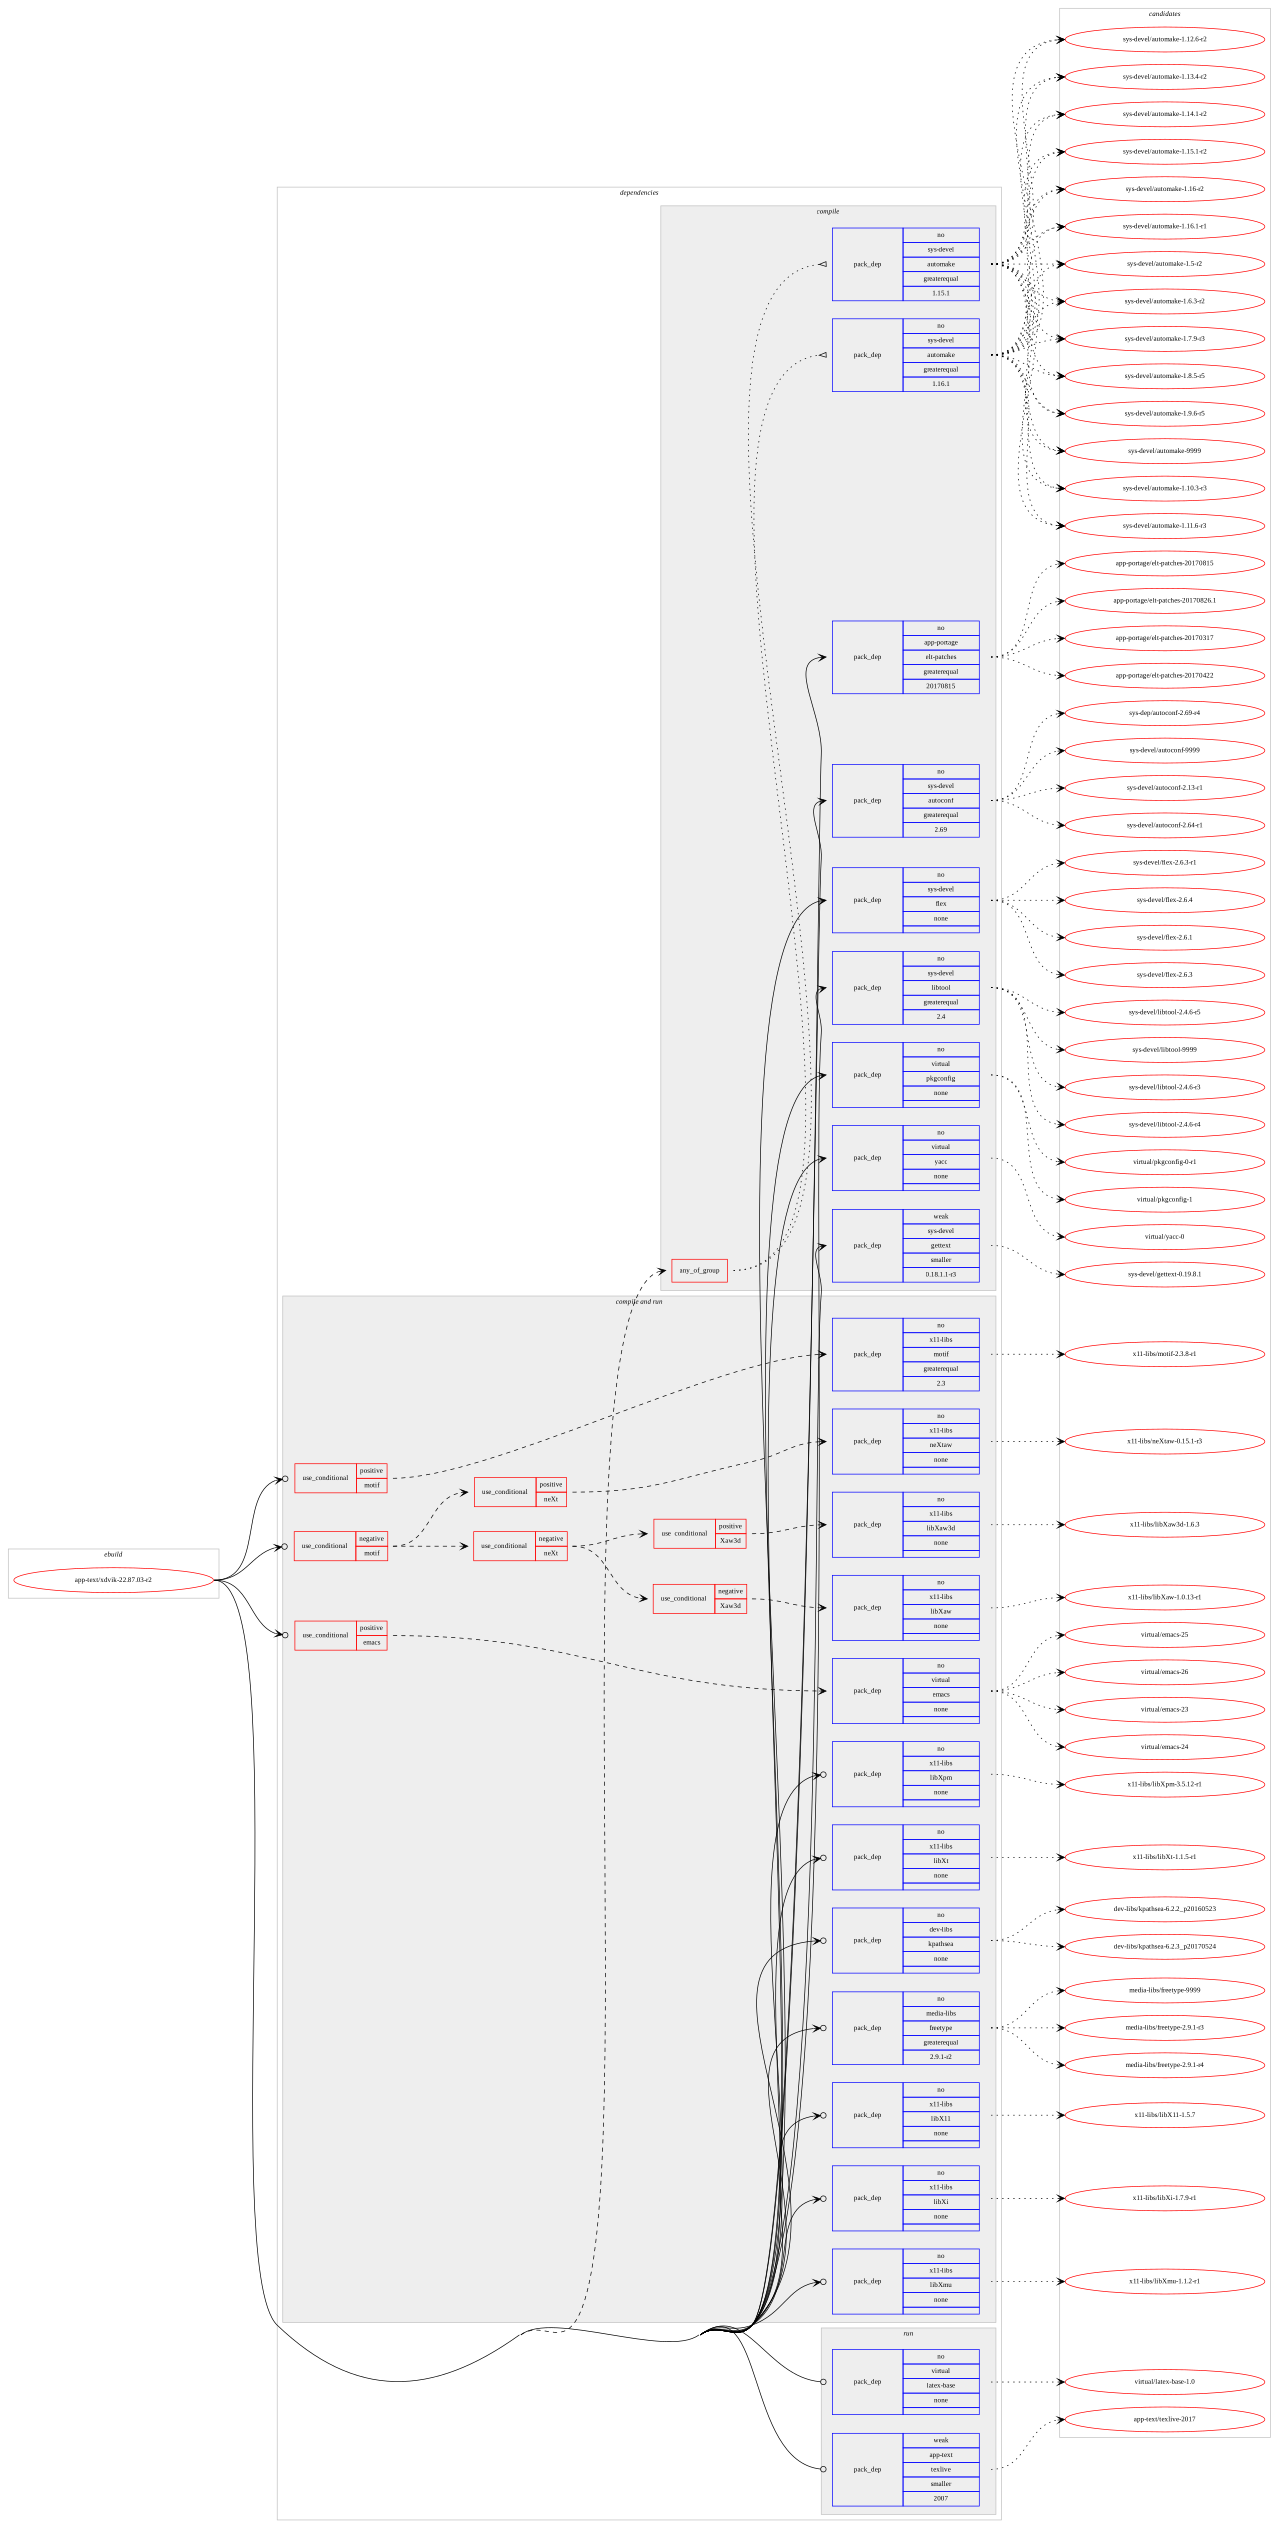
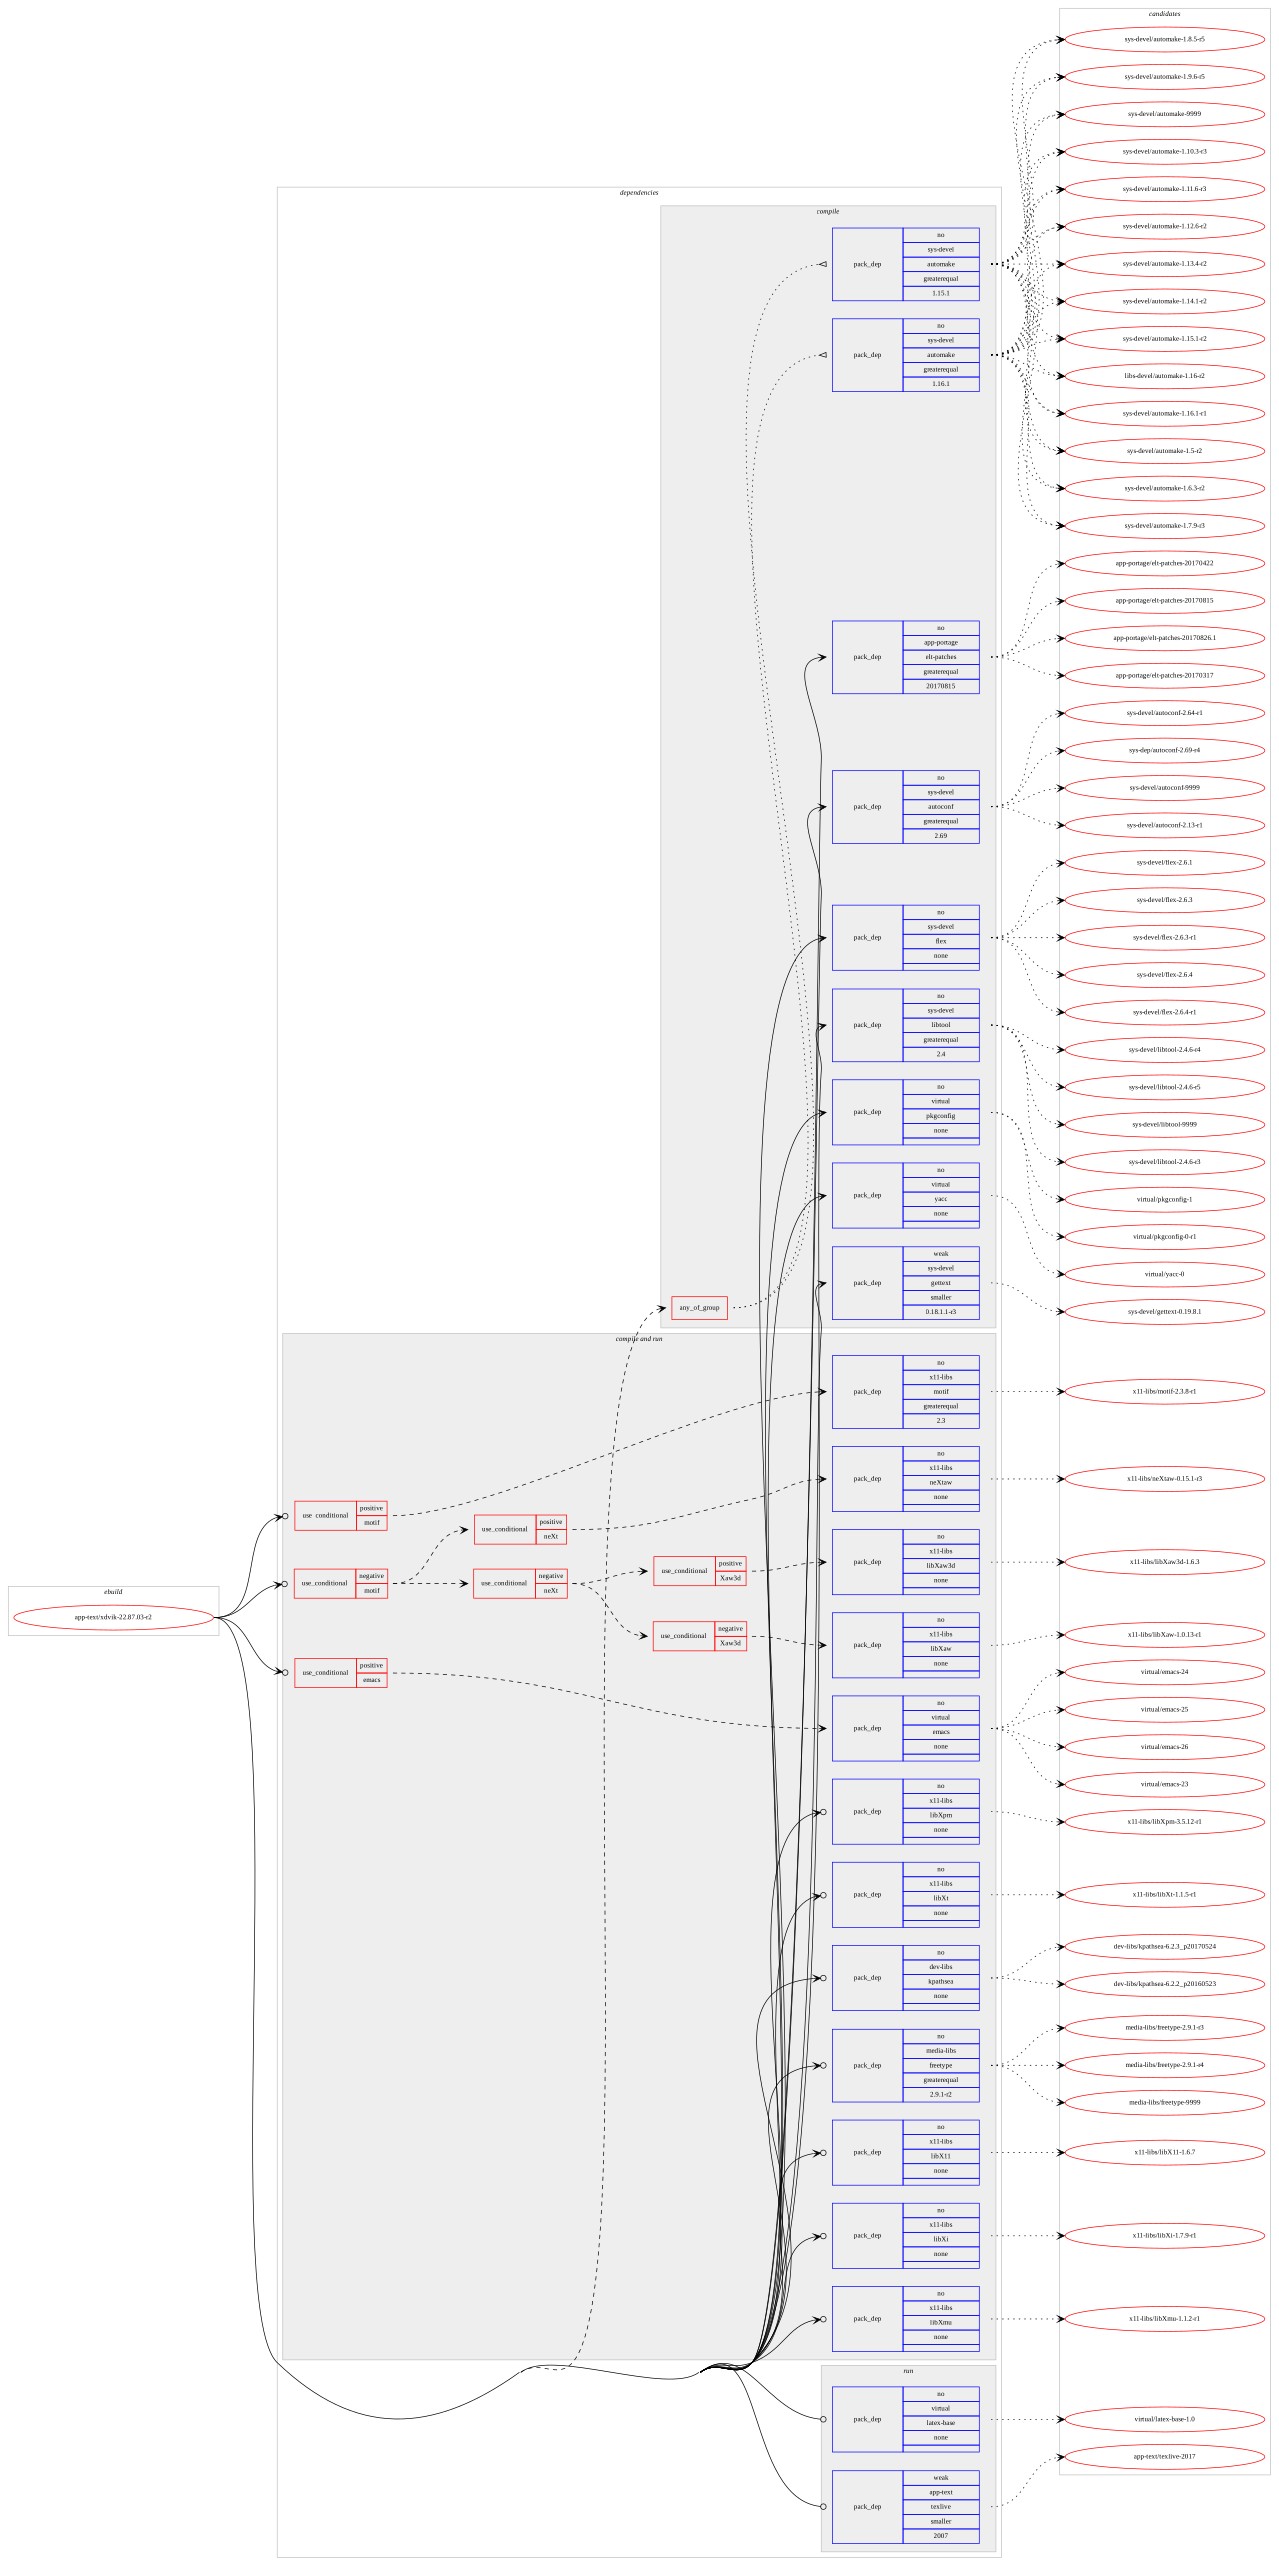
node "sys-devel/automake-1.16-r2": label "sys-devel/automake-1.16-r2" -> "libs-devel/automake-1.16-r2"
node "sys-devel/flex-2.6.4-r1": added
node "x11-libs/libX11-1.5.7": label "x11-libs/libX11-1.5.7" -> "x11-libs/libX11-1.6.7"
